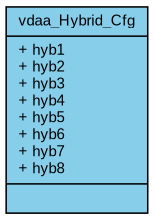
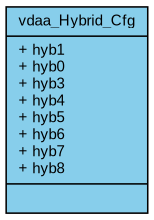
node "vdaa_Hybrid_Cfg": text "+ hyb2" -> "+ hyb0"
